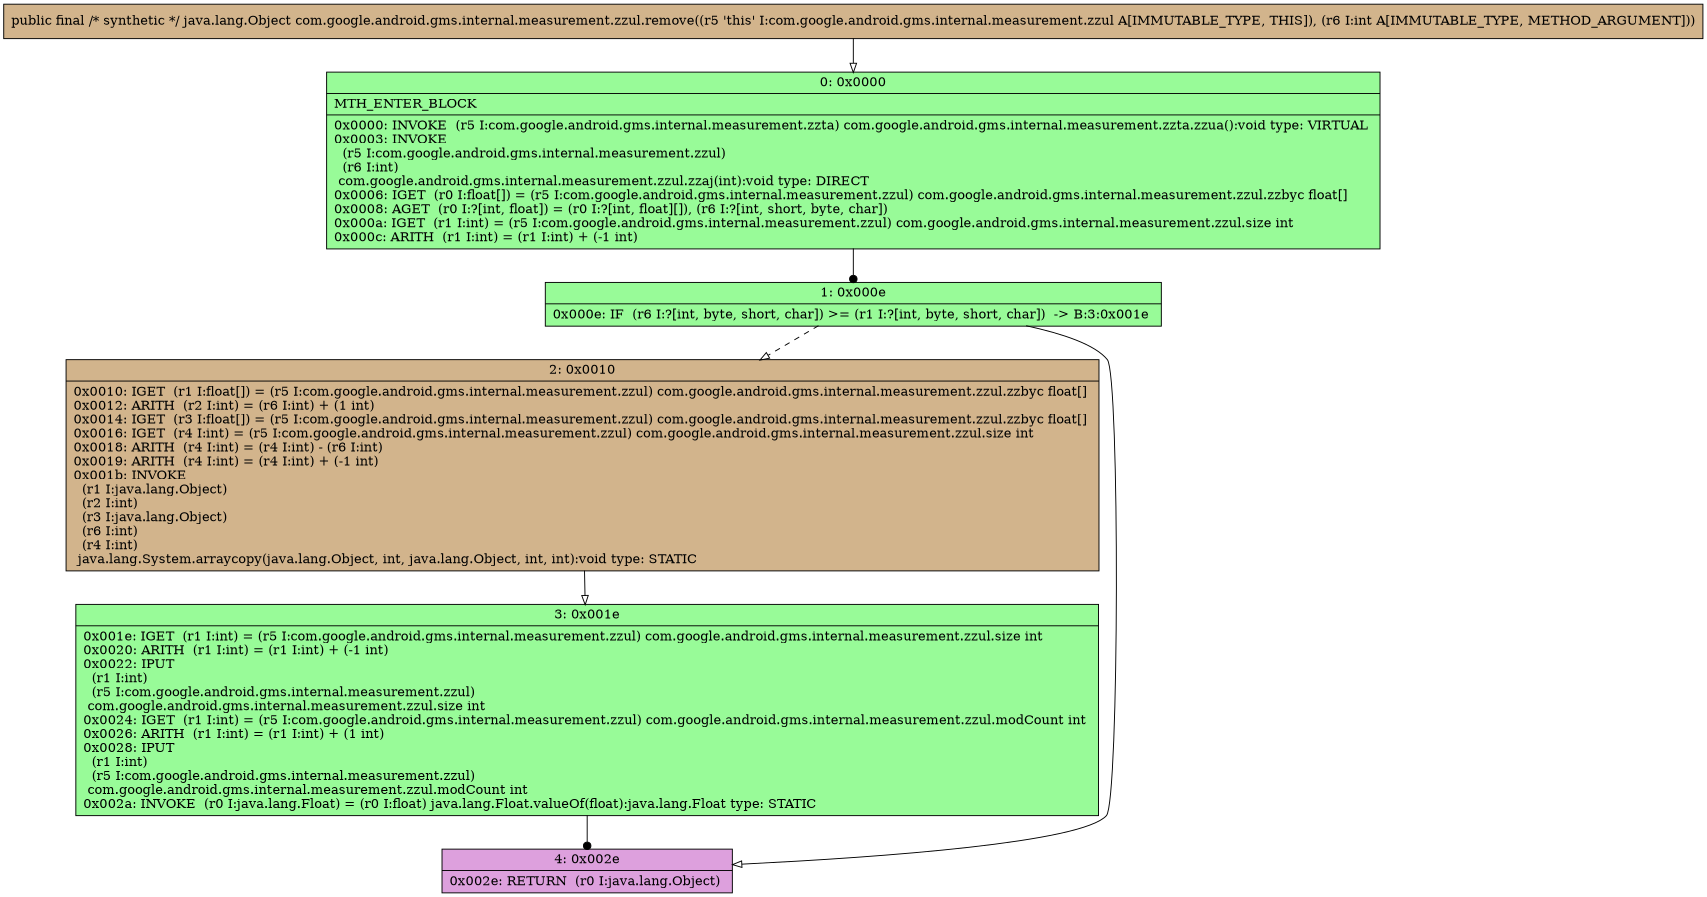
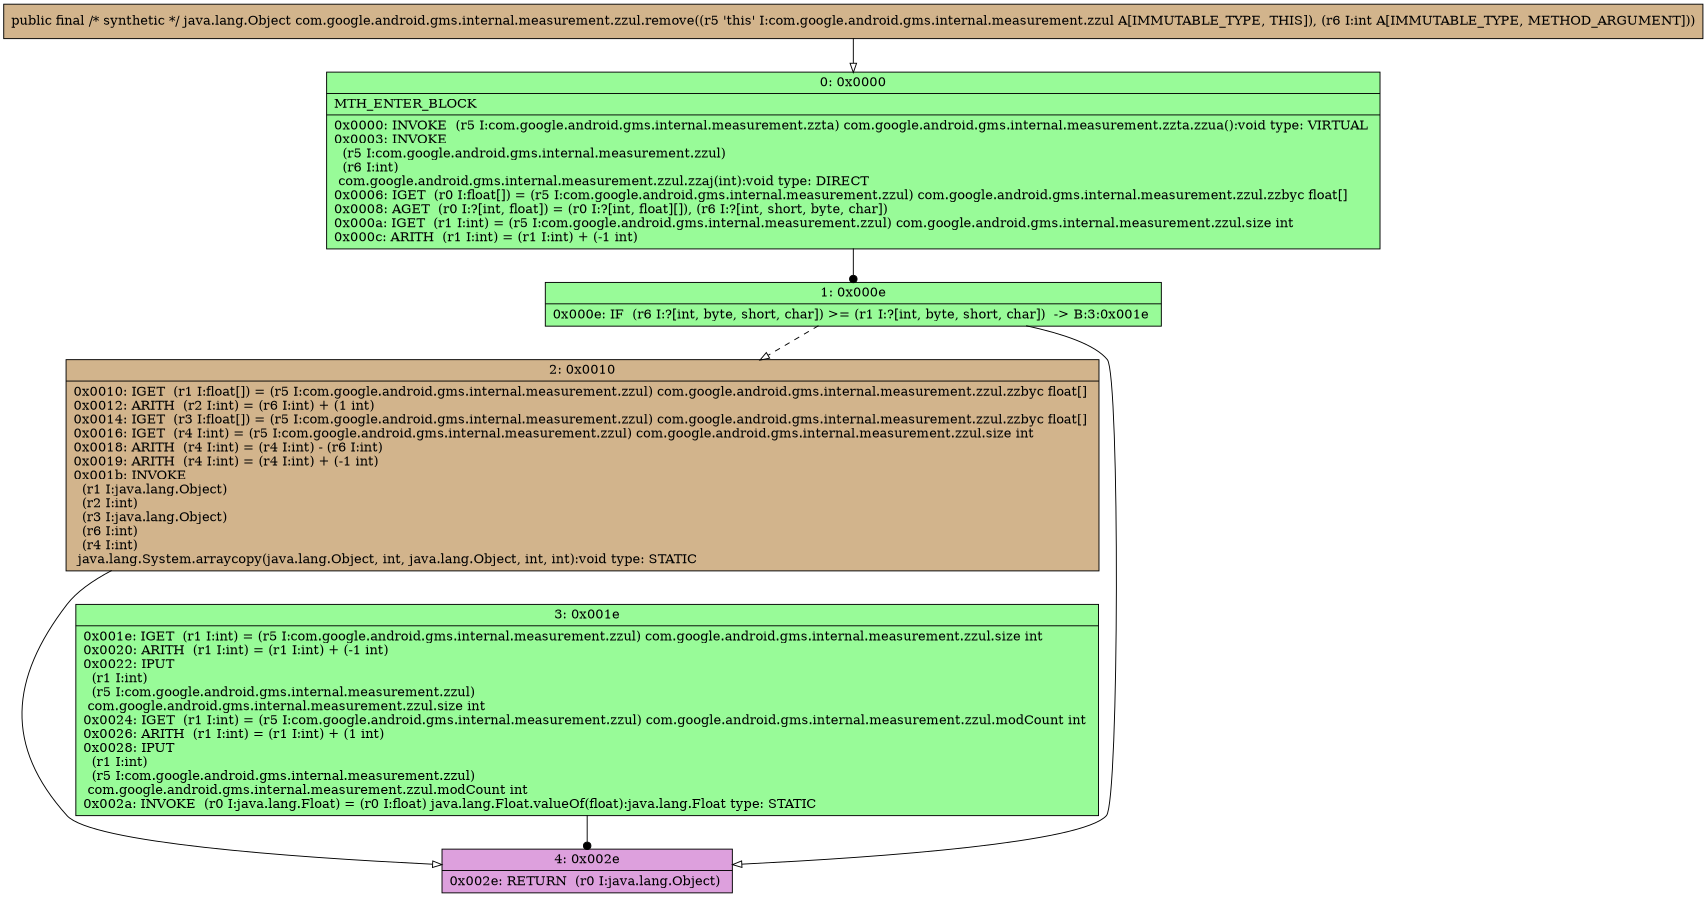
edge "2: 0x0010" -> "3: 0x001e": now "2: 0x0010" -> "4: 0x002e"
